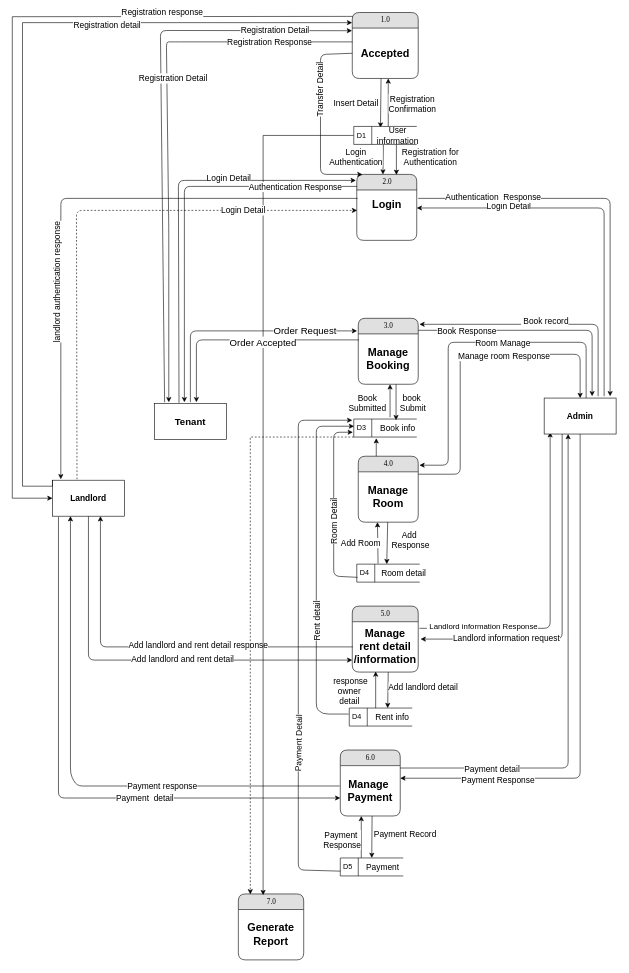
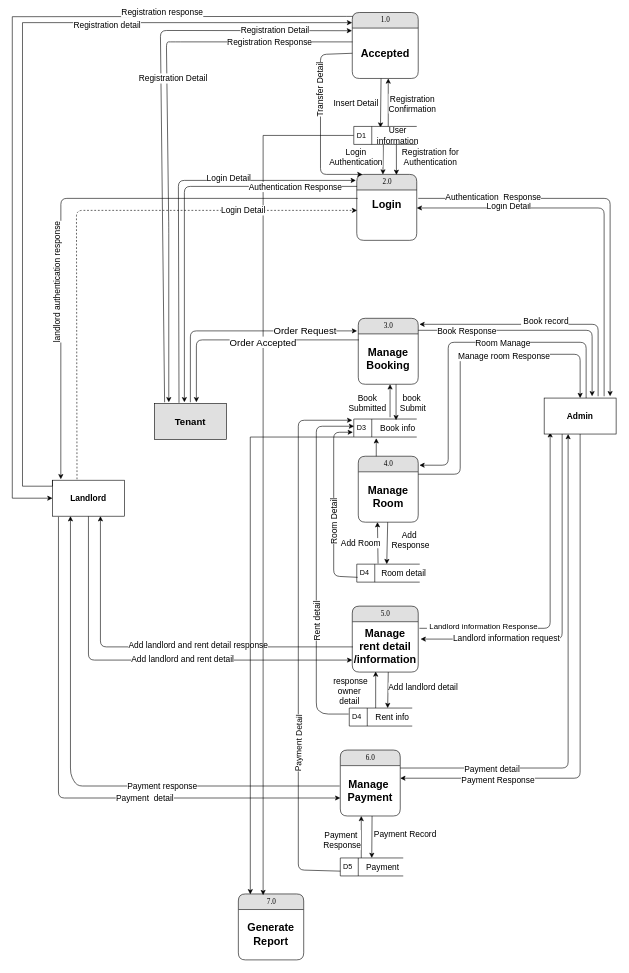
node "Tenant": fillcolor #ffffff -> #e0e0e0
edge "D3" -> "7.0": style dashed -> solid
